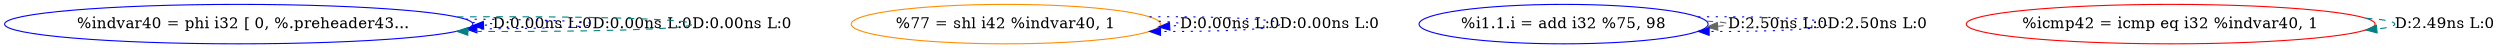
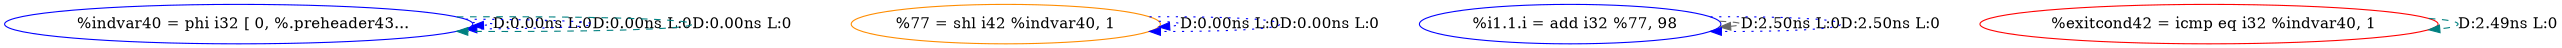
node "%i1.1.i = add i32 %75, 98": label "%i1.1.i = add i32 %75, 98" -> "%i1.1.i = add i32 %77, 98"
node "%icmp42 = icmp eq i32 %indvar40, 1": label "%icmp42 = icmp eq i32 %indvar40, 1" -> "%exitcond42 = icmp eq i32 %indvar40, 1"
